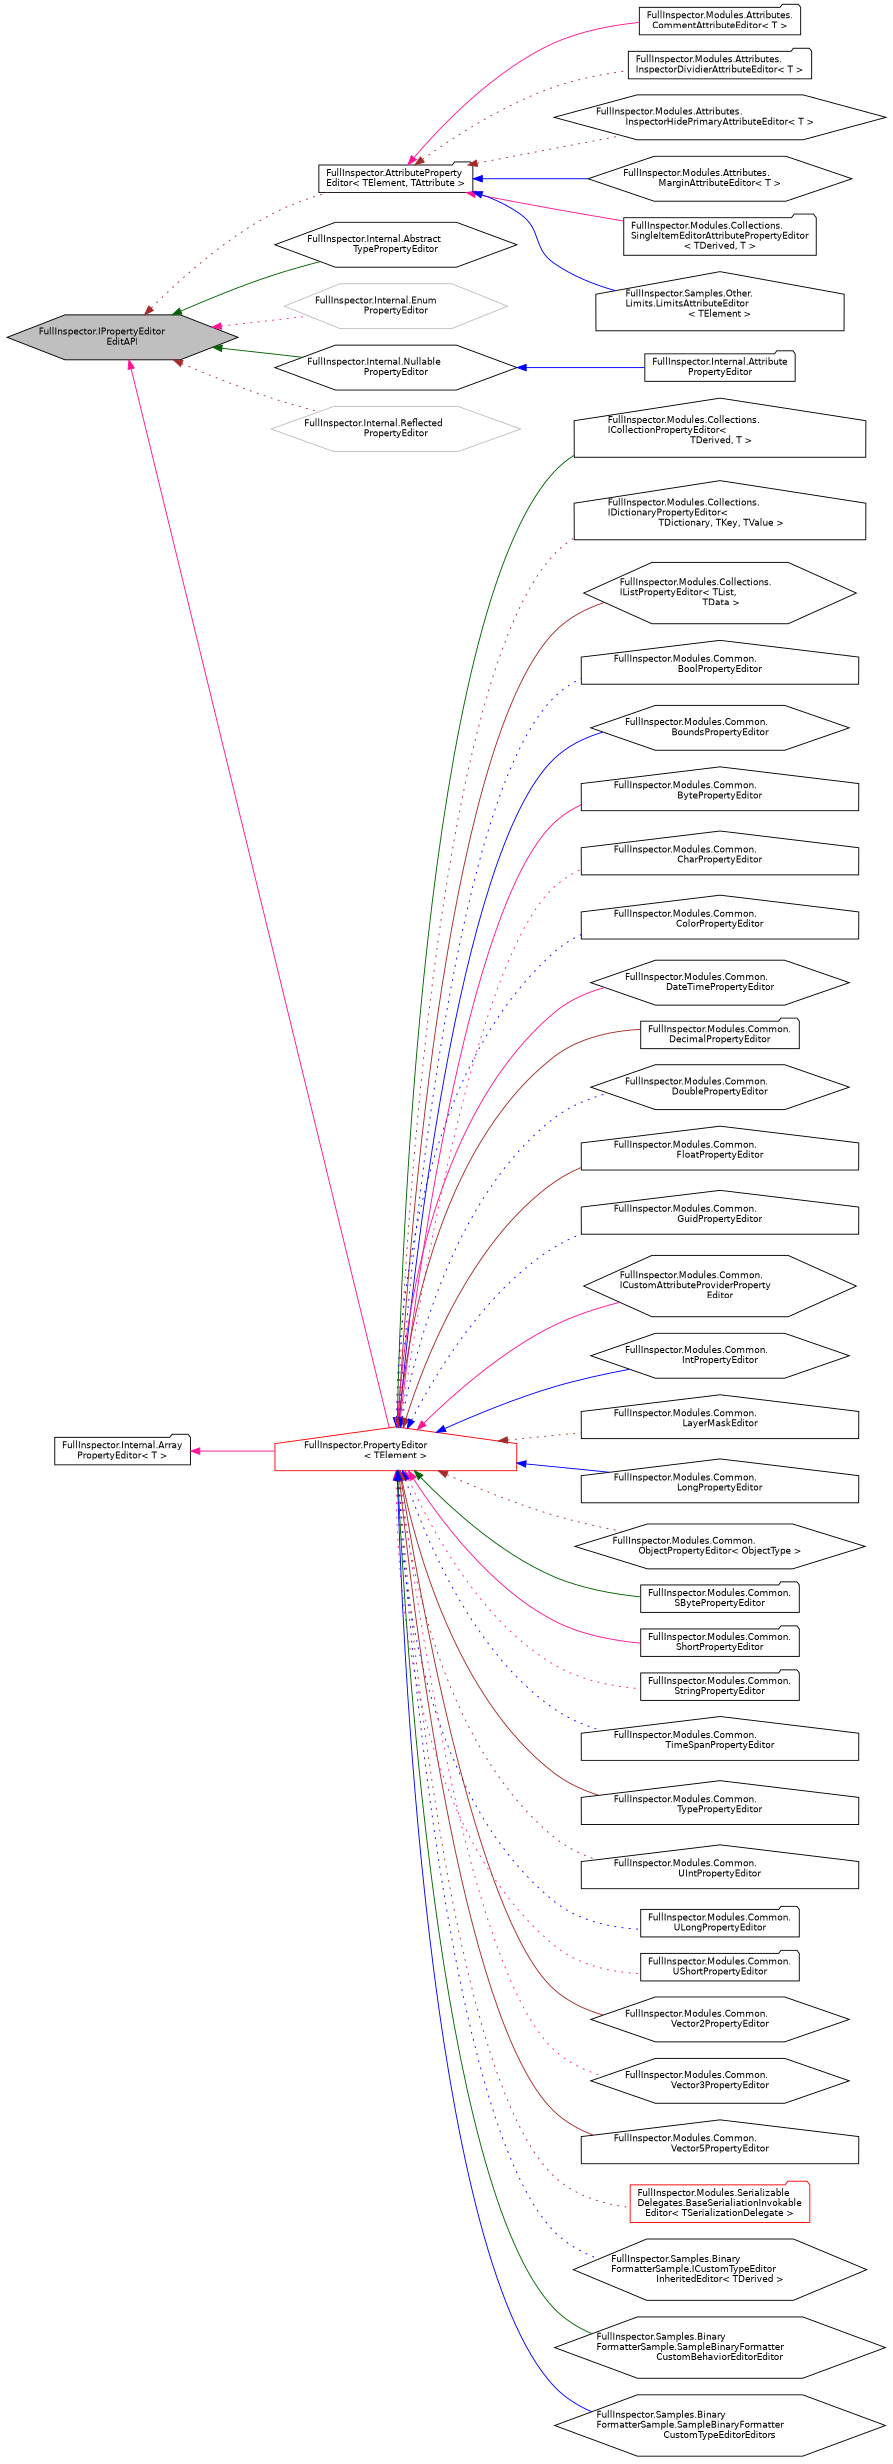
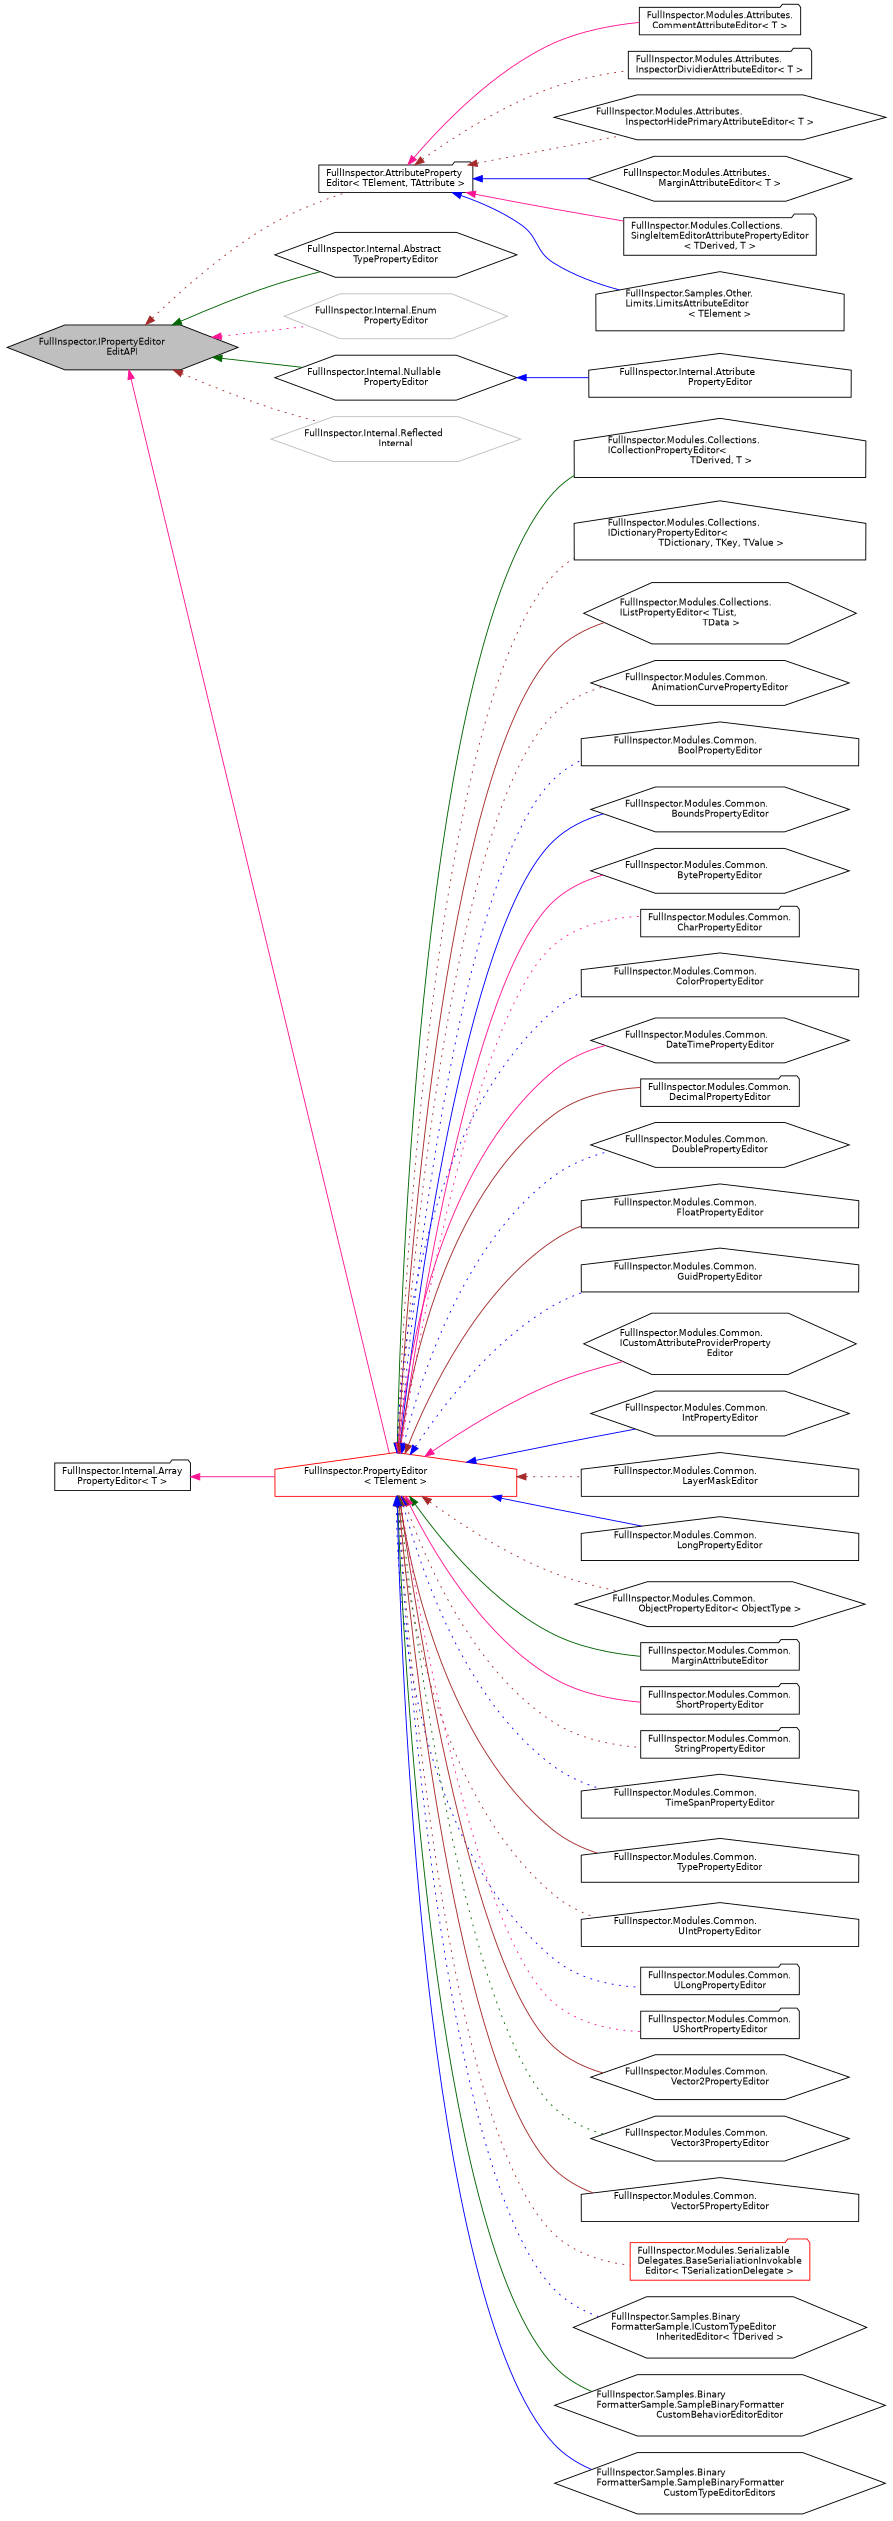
node "FullInspector.Internal.Attribute PropertyEditor": shape folder -> house
node "FullInspector.Internal.Reflected PropertyEditor": label "FullInspector.Internal.Reflected PropertyEditor" -> "FullInspector.Internal.Reflected Internal"
node "FullInspector.Modules.Common. AnimationCurvePropertyEditor": added
node "FullInspector.Modules.Common. BytePropertyEditor": shape house -> hexagon
node "FullInspector.Modules.Common. CharPropertyEditor": shape house -> folder
node "FullInspector.Modules.Common. SBytePropertyEditor": label "FullInspector.Modules.Common. SBytePropertyEditor" -> "FullInspector.Modules.Common. MarginAttributeEditor"
edge "FullInspector.Modules.Common. StringPropertyEditor" -> "FullInspector.PropertyEditor < TElement >": color deeppink -> brown
edge "FullInspector.Modules.Common. Vector3PropertyEditor" -> "FullInspector.PropertyEditor < TElement >": color deeppink -> darkgreen
